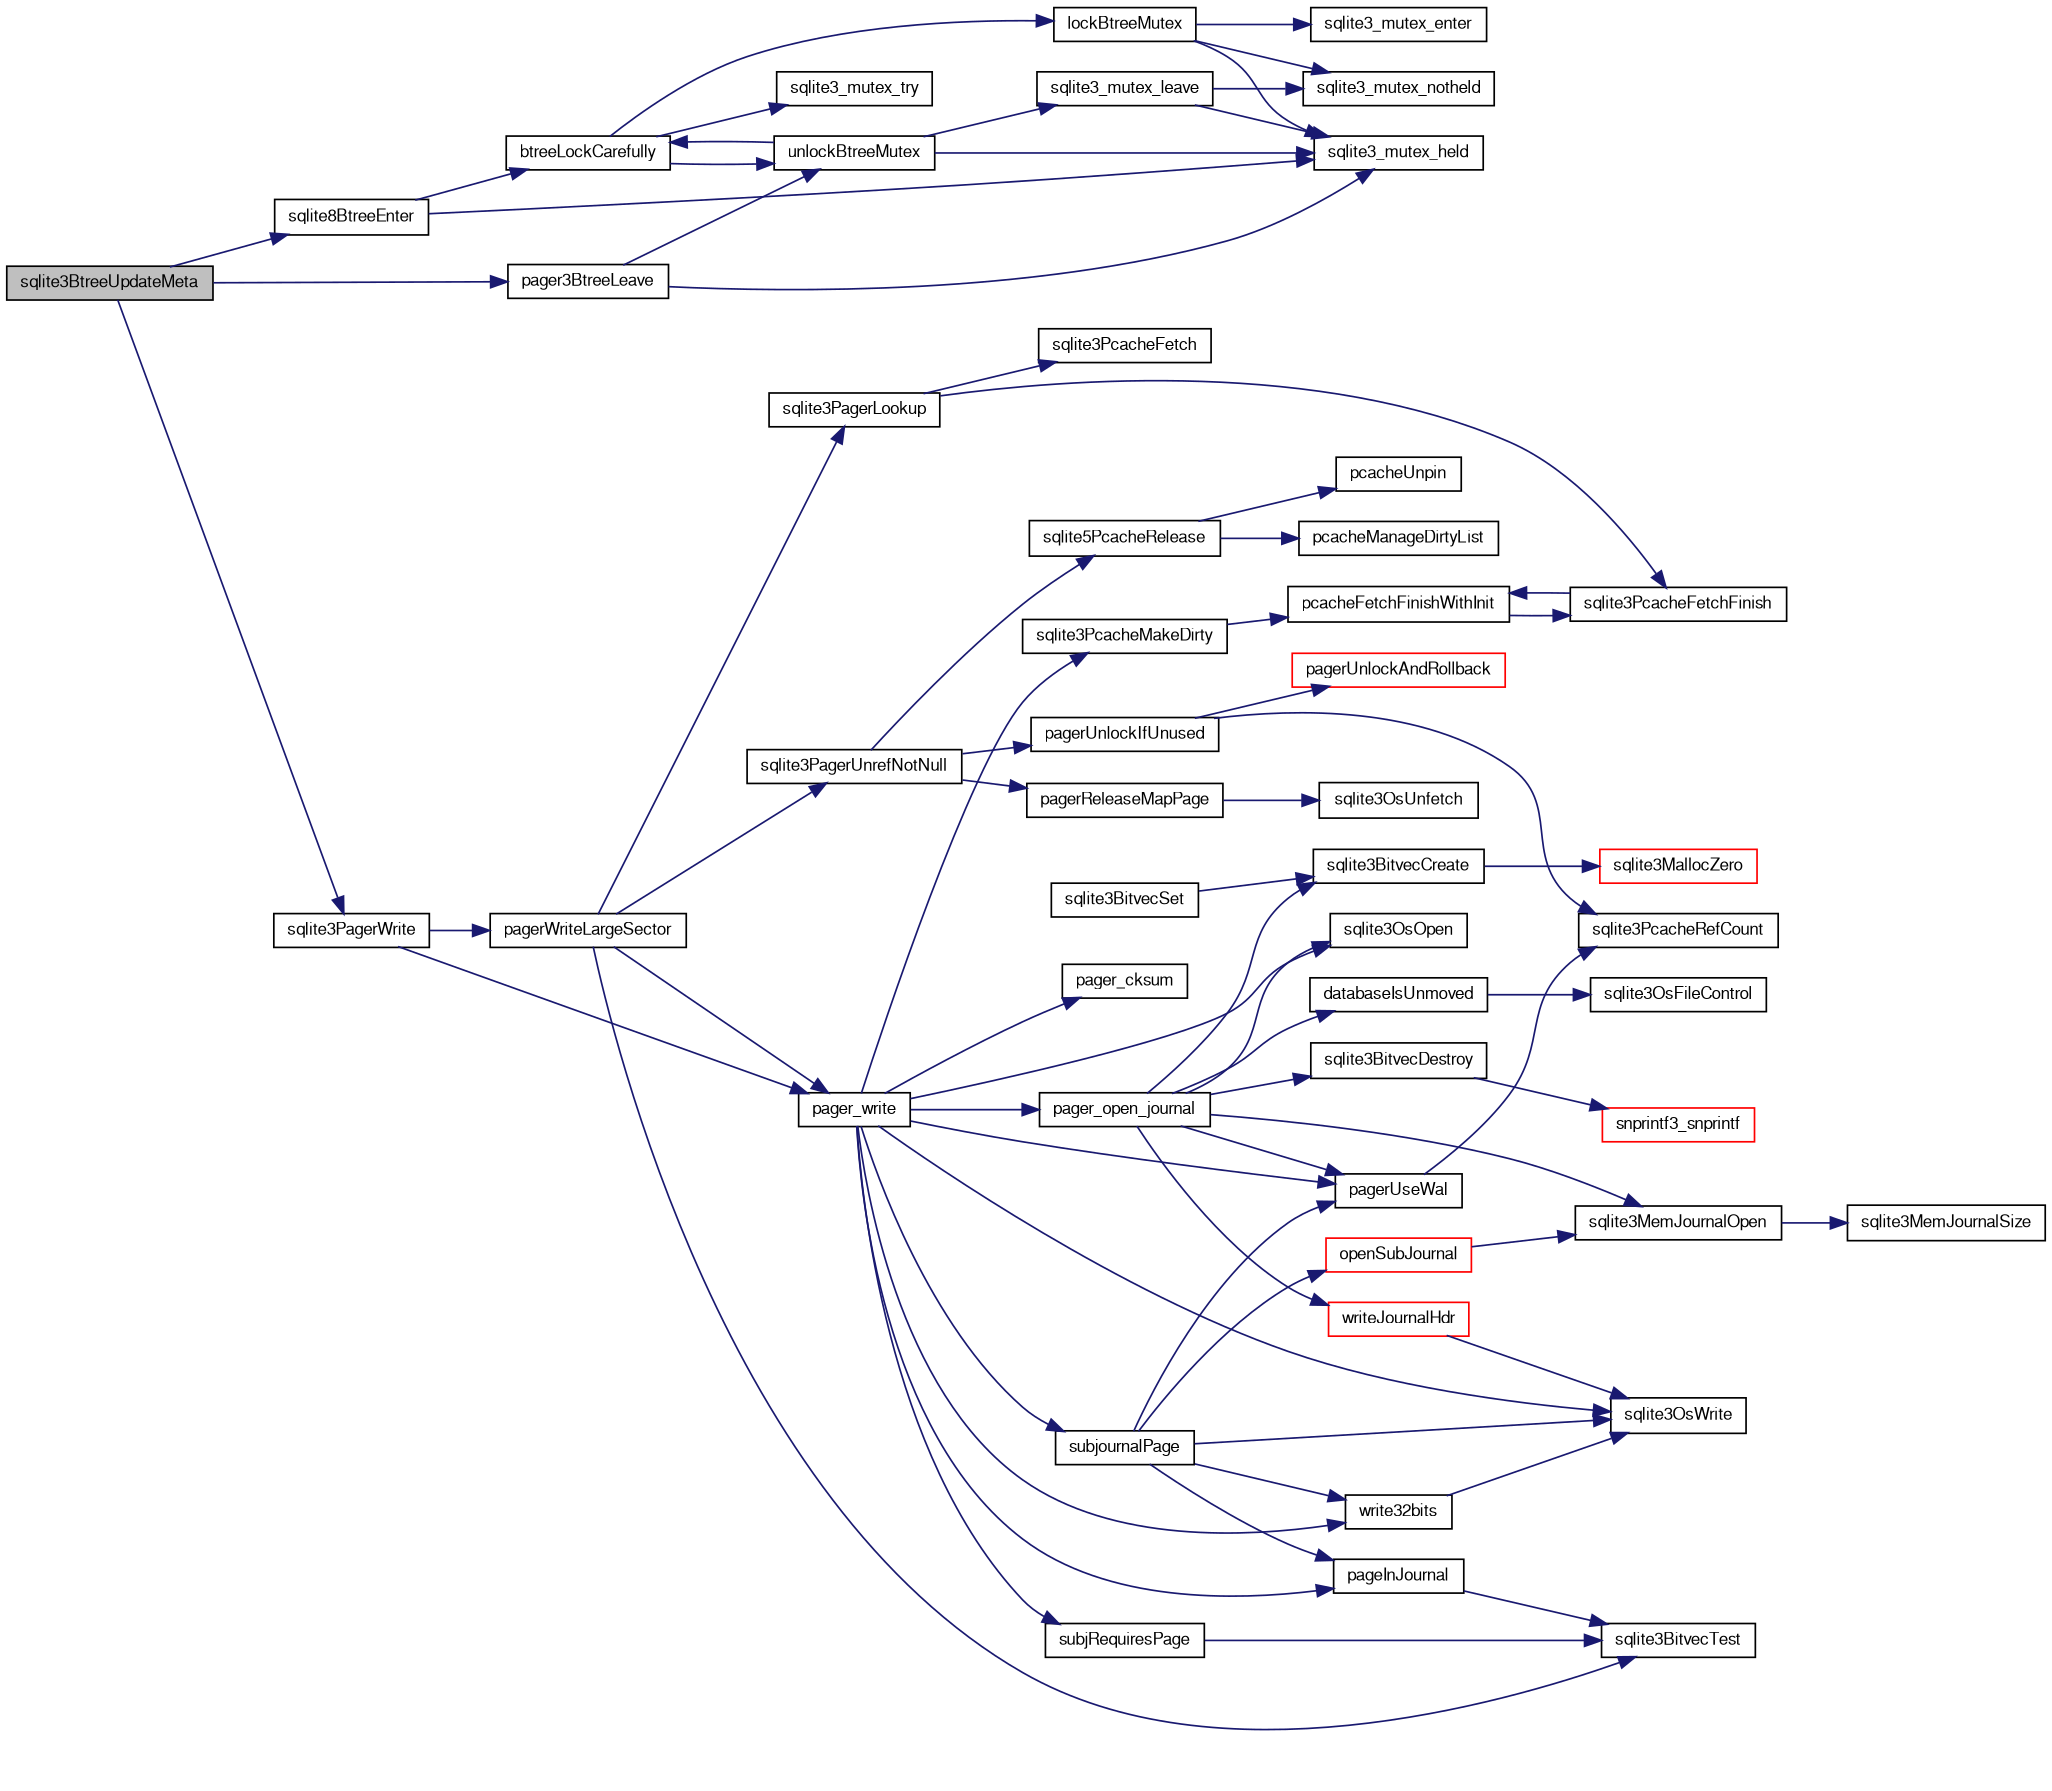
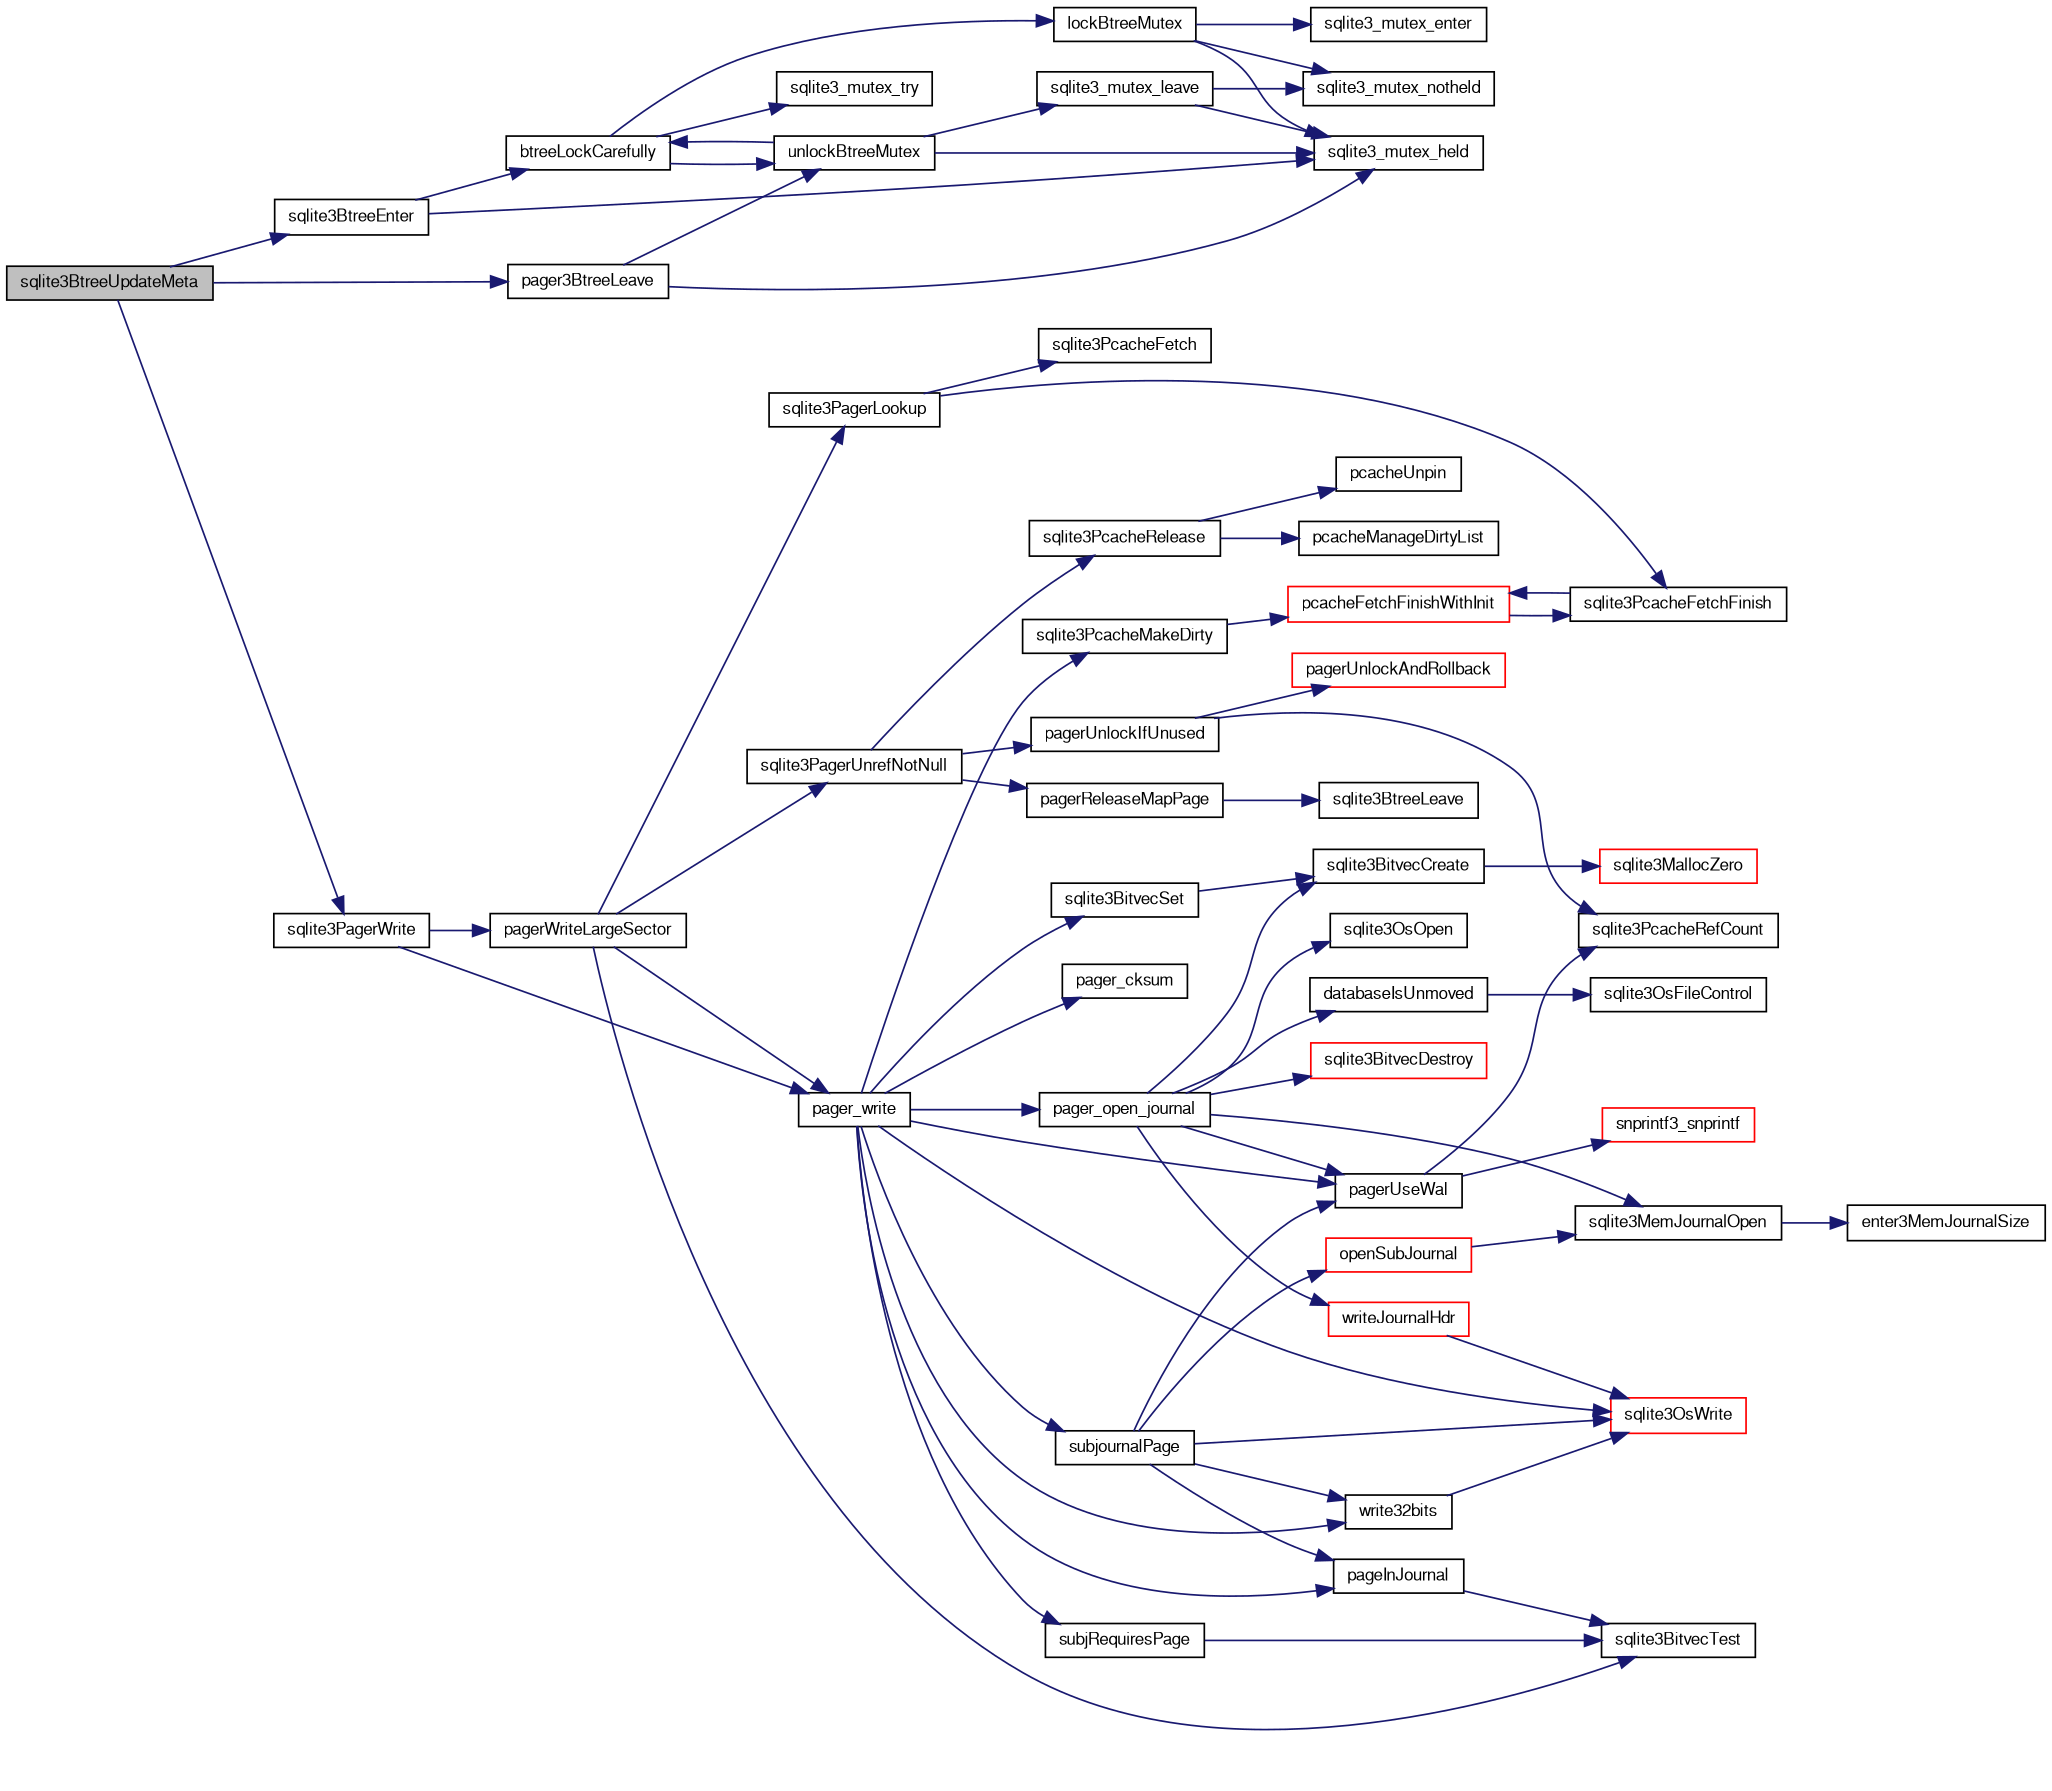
node "sqlite8BtreeEnter": label "sqlite8BtreeEnter" -> "sqlite3BtreeEnter"
node "sqlite5PcacheRelease": label "sqlite5PcacheRelease" -> "sqlite3PcacheRelease"
node "pcacheFetchFinishWithInit": color black -> red
node "sqlite3OsUnfetch": label "sqlite3OsUnfetch" -> "sqlite3BtreeLeave"
edge "pager_write" -> "sqlite3OsOpen": now "pager_write" -> "sqlite3BitvecSet"
node "sqlite3BitvecDestroy": color black -> red
edge "sqlite3BitvecDestroy" -> "snprintf3_snprintf": now "pagerUseWal" -> "snprintf3_snprintf"
node "sqlite3MemJournalSize": label "sqlite3MemJournalSize" -> "enter3MemJournalSize"
node "sqlite3OsWrite": color black -> red
